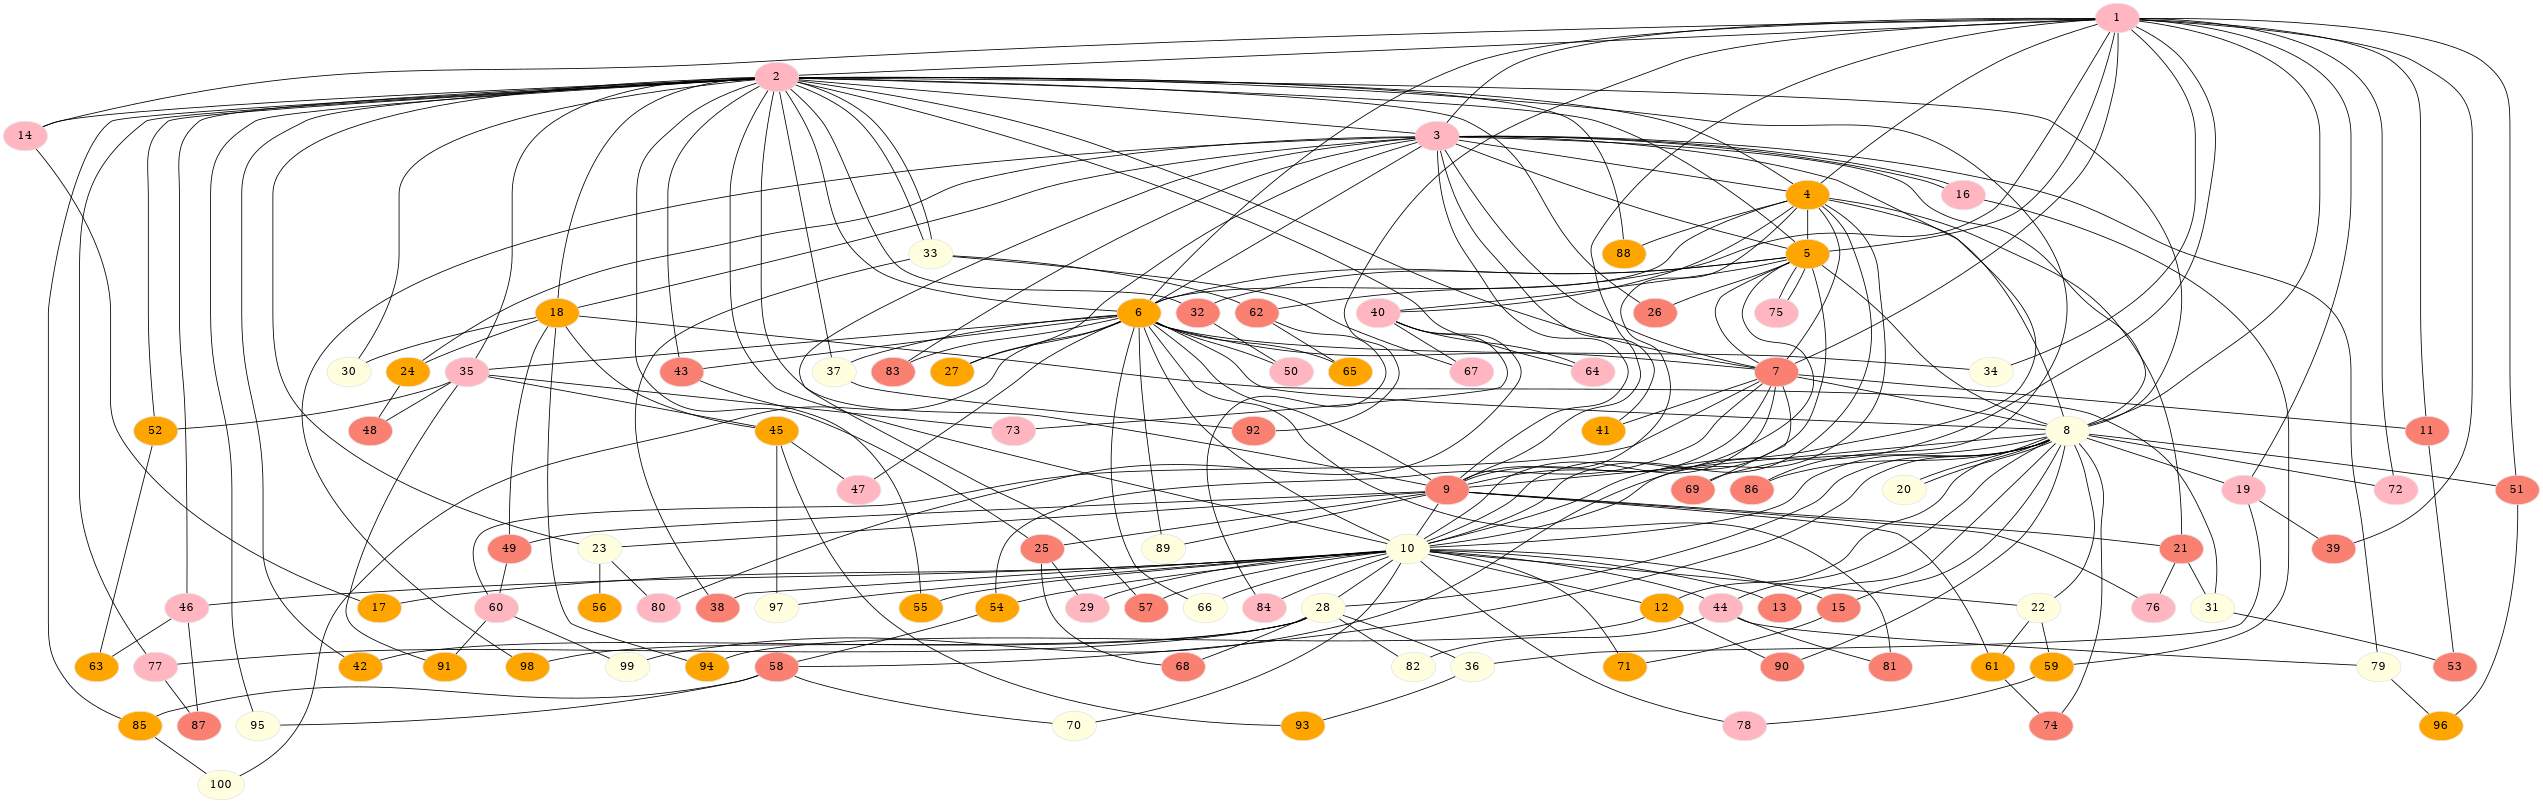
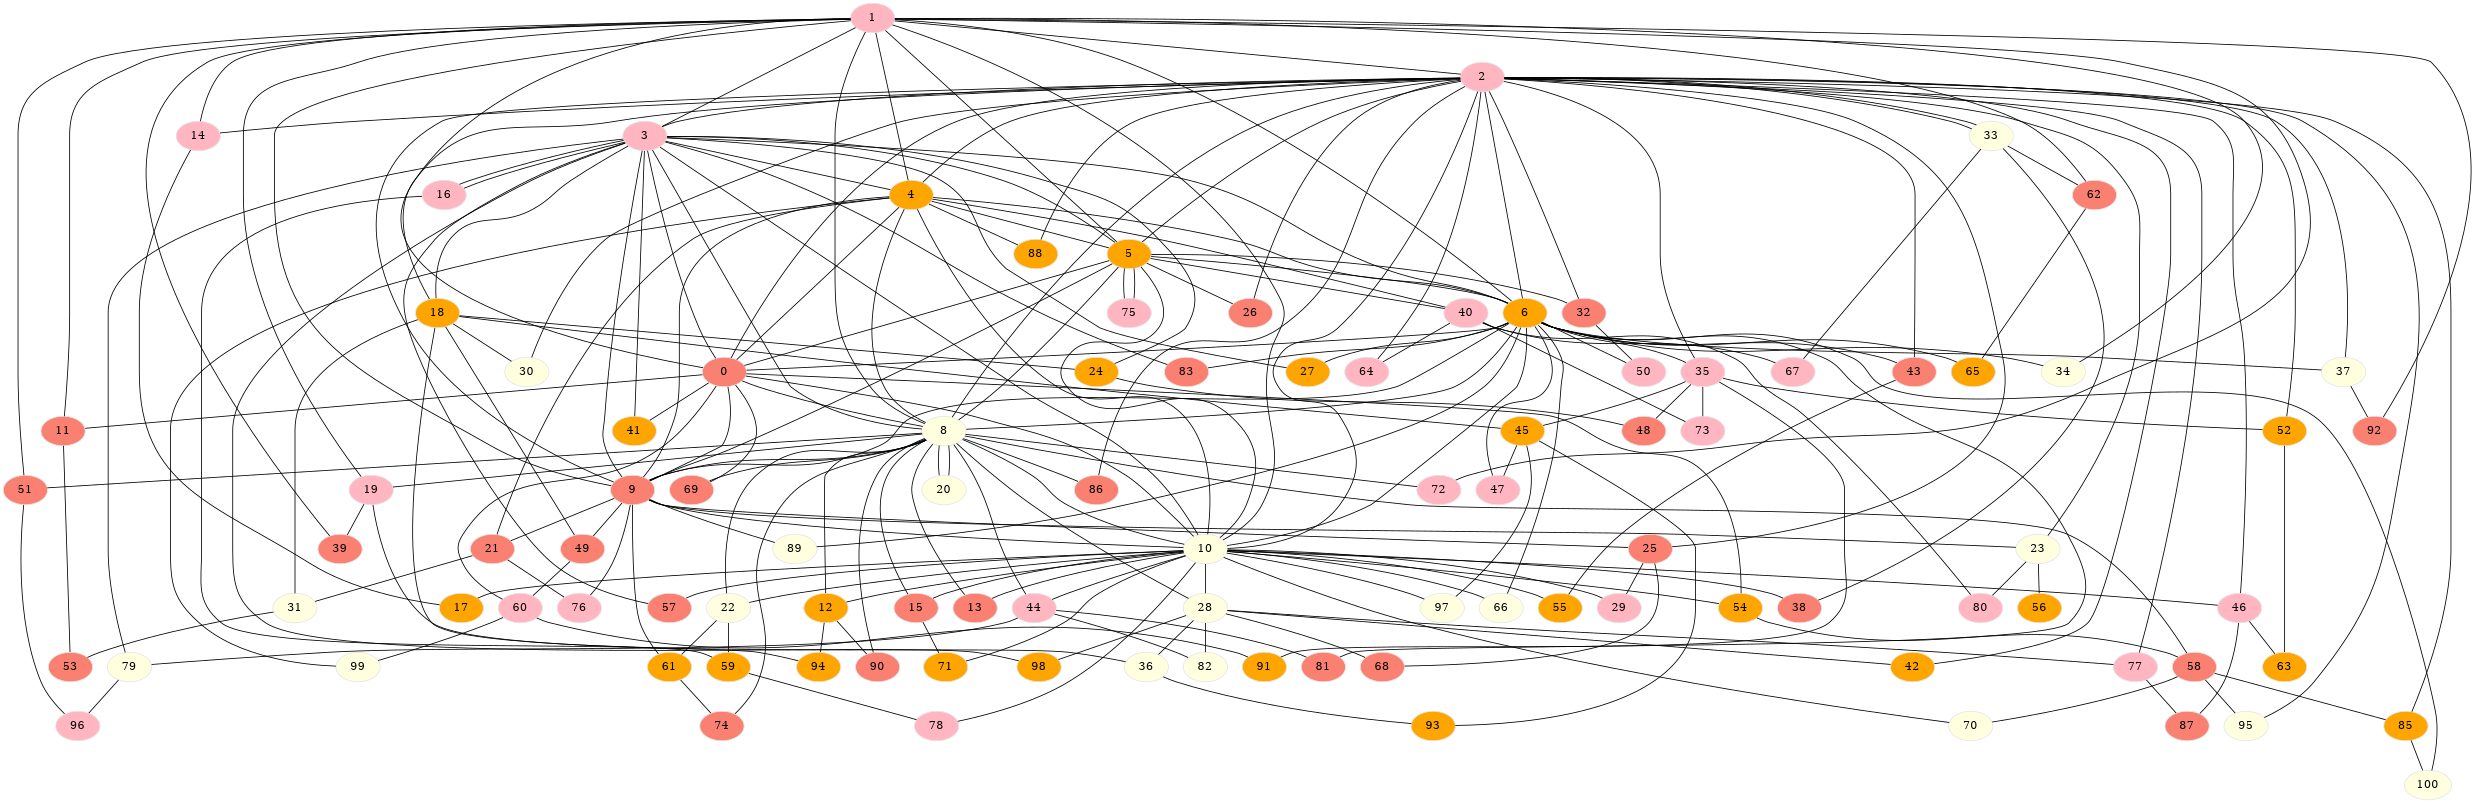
node "7": label "7" -> "0"
node "84": removed
node "96": fillcolor orange -> lightpink
